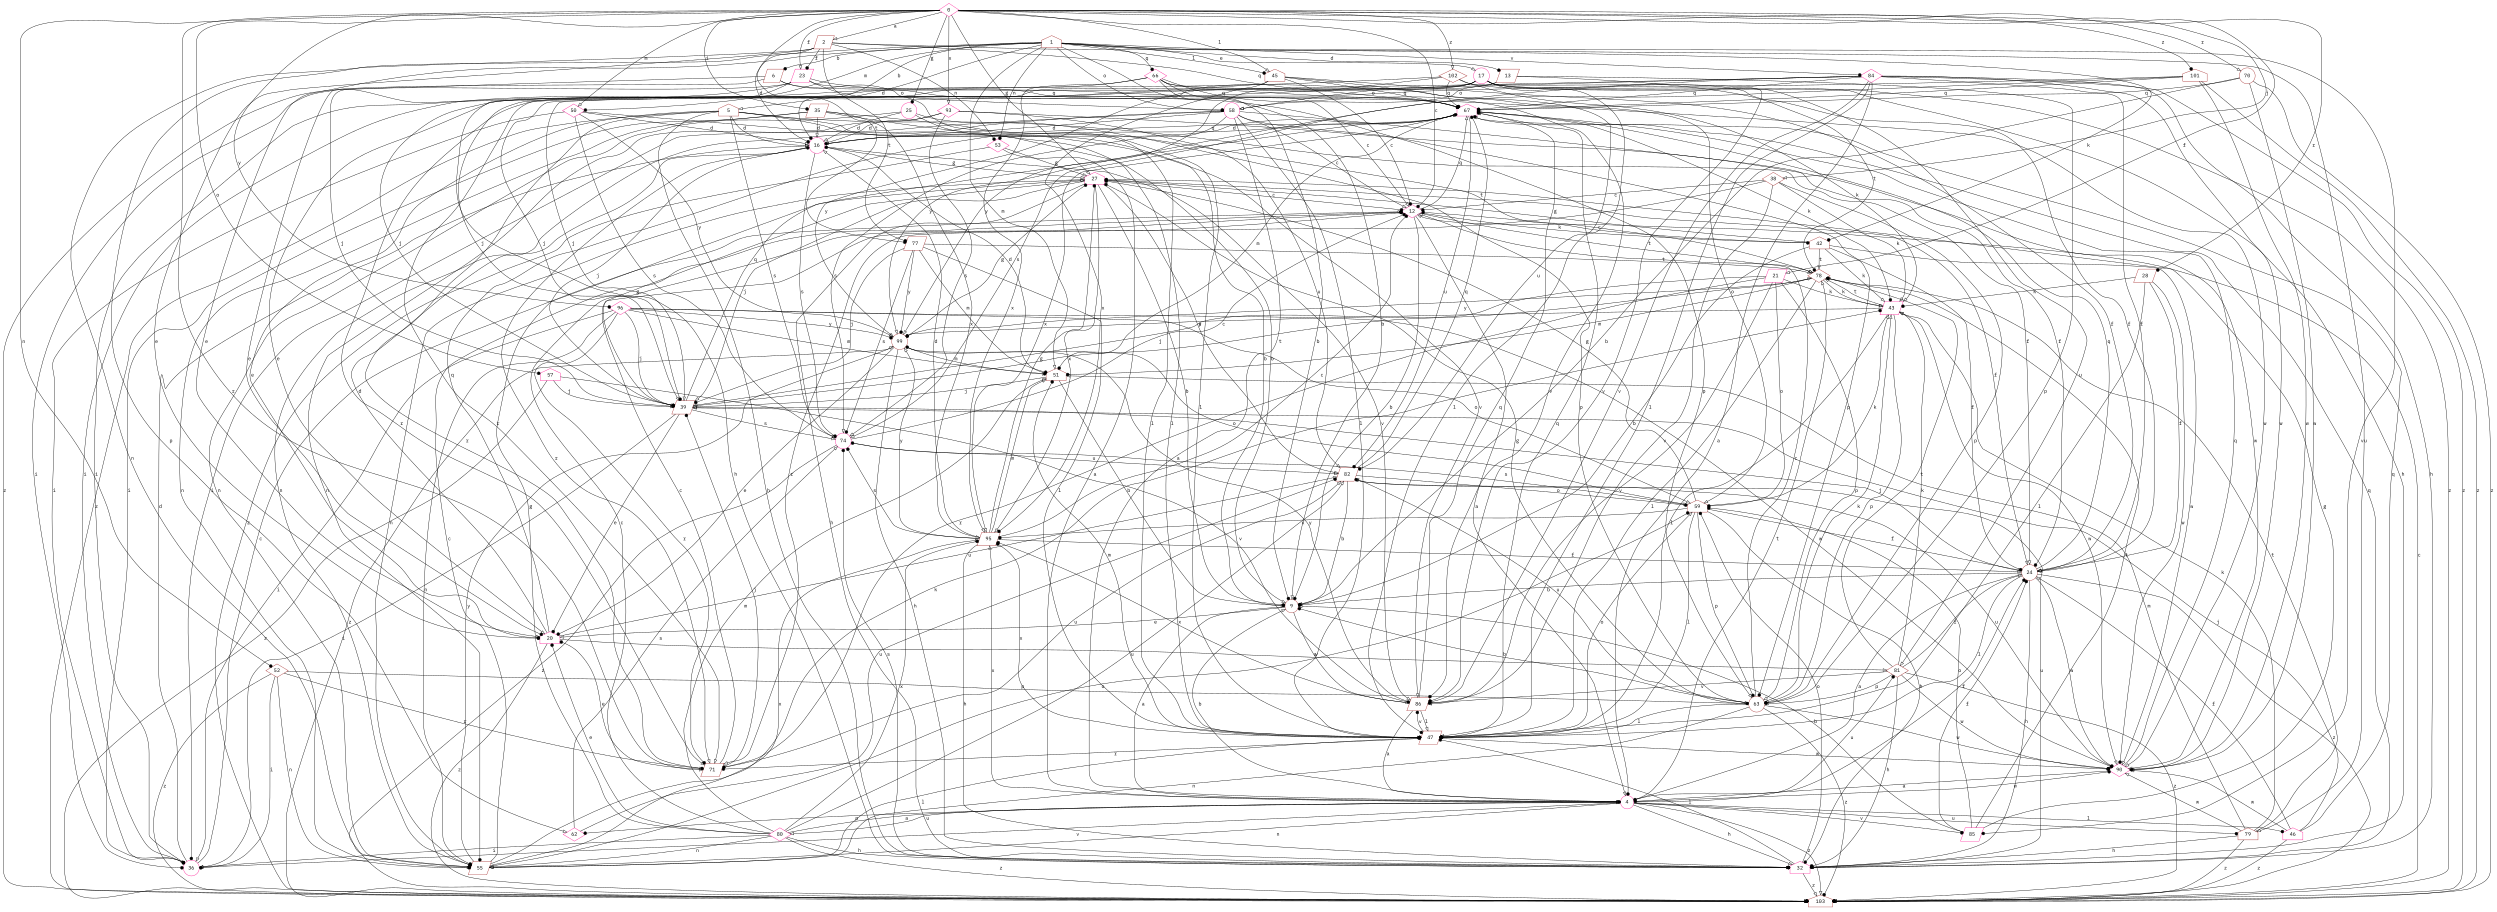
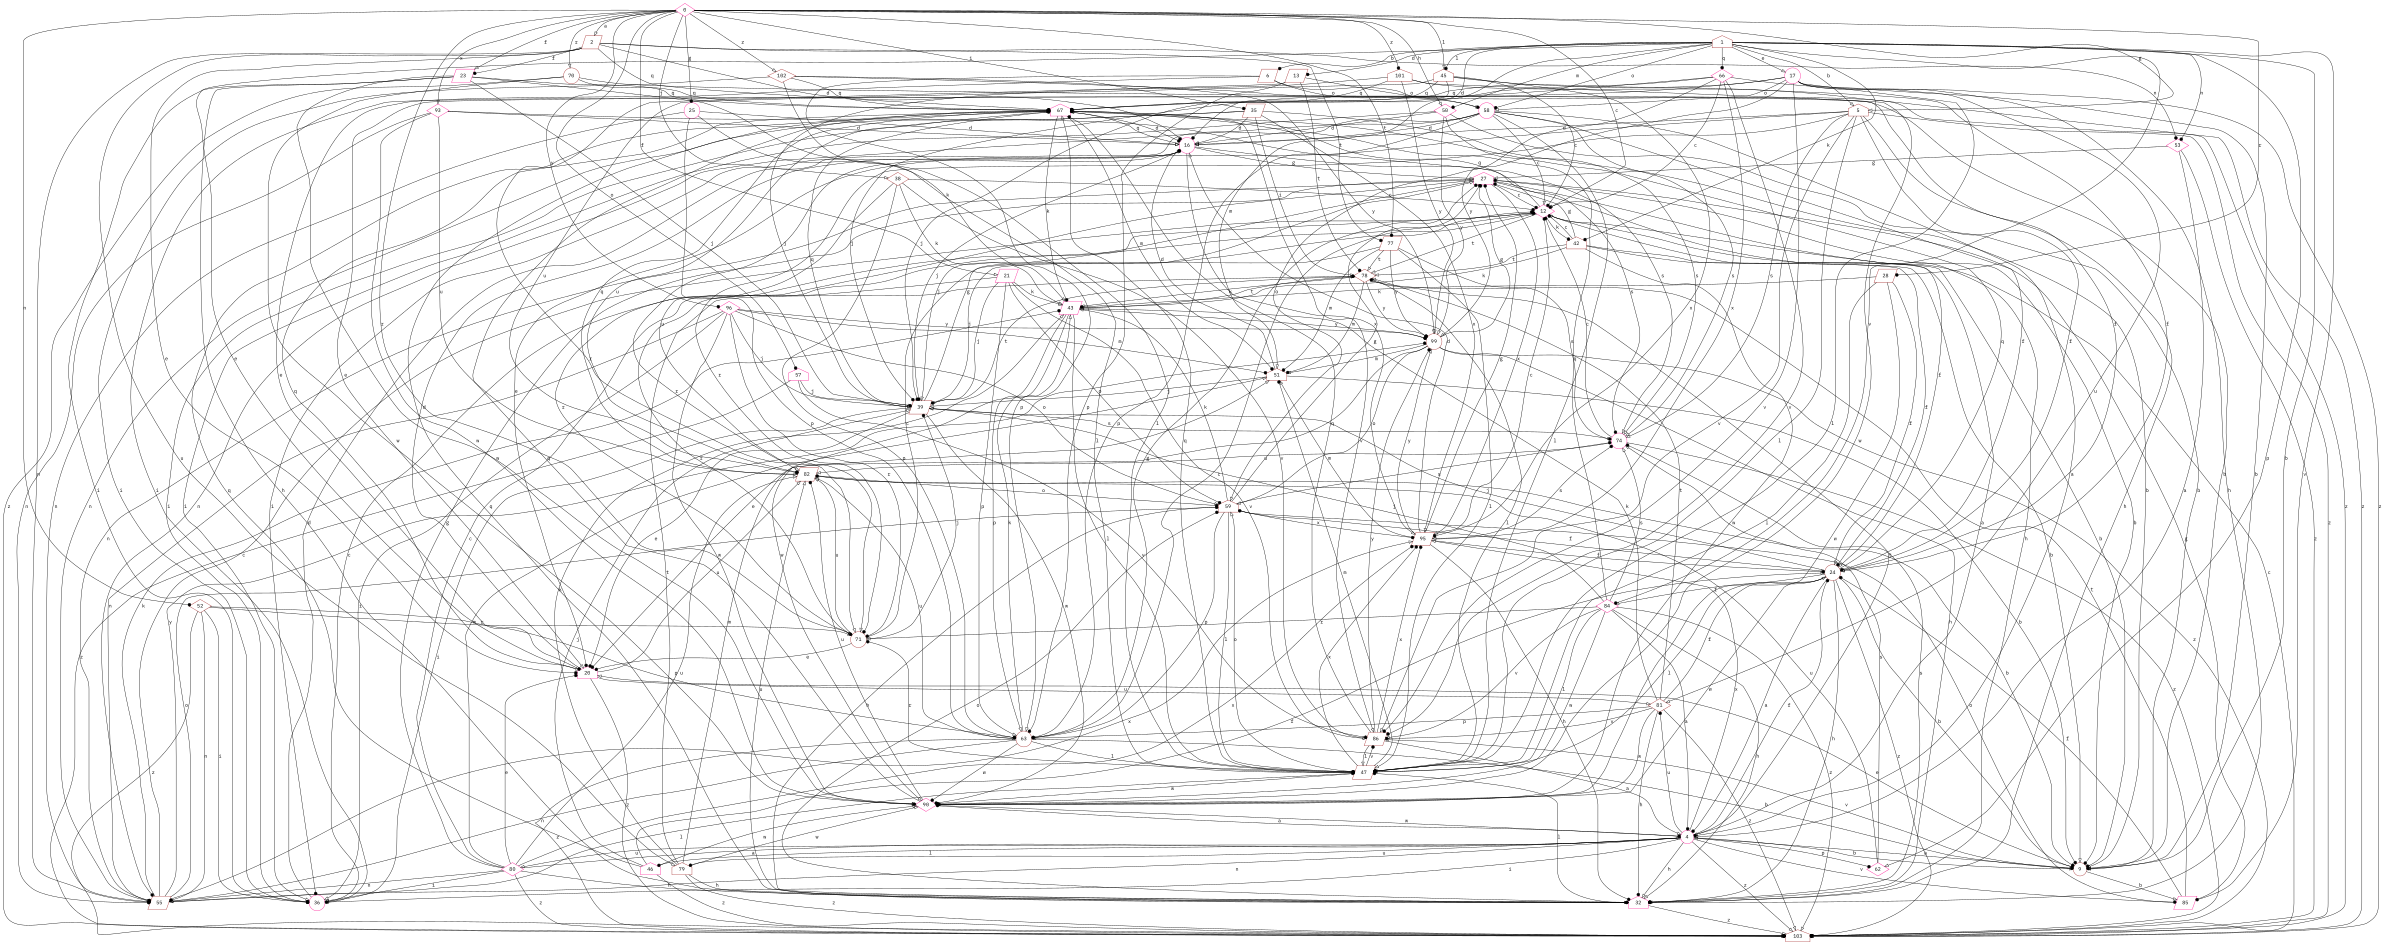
edge "0" -> "50": label "m" -> "h"
edge "0" -> "27": now "0" -> "5"
edge "35" -> "78": label "t" -> "i"
edge "84" -> "24": reversed
edge "55" -> "99": arrowhead onormal -> dot
edge "95" -> "24": arrowhead onormal -> dot
edge "39" -> "90": added, label "w"
edge "85" -> "9": reversed
node "71": shape parallelogram -> circle
edge "4" -> "36": label "v" -> "i"
